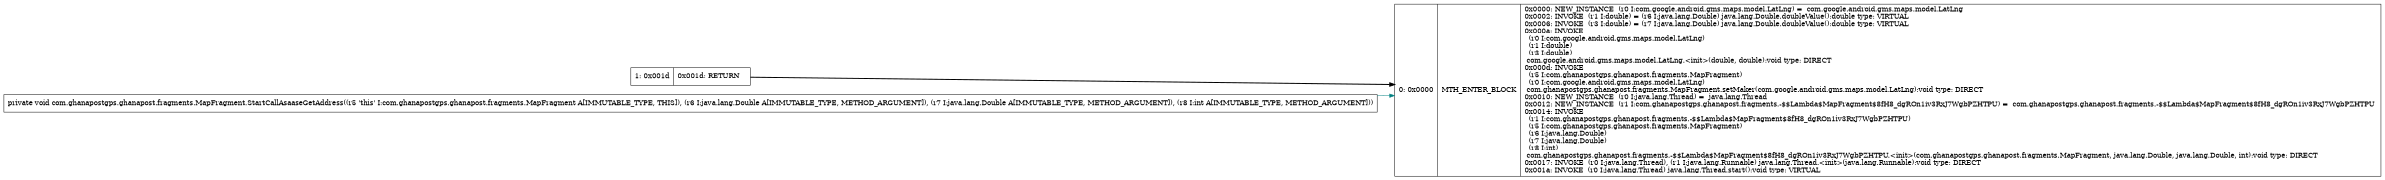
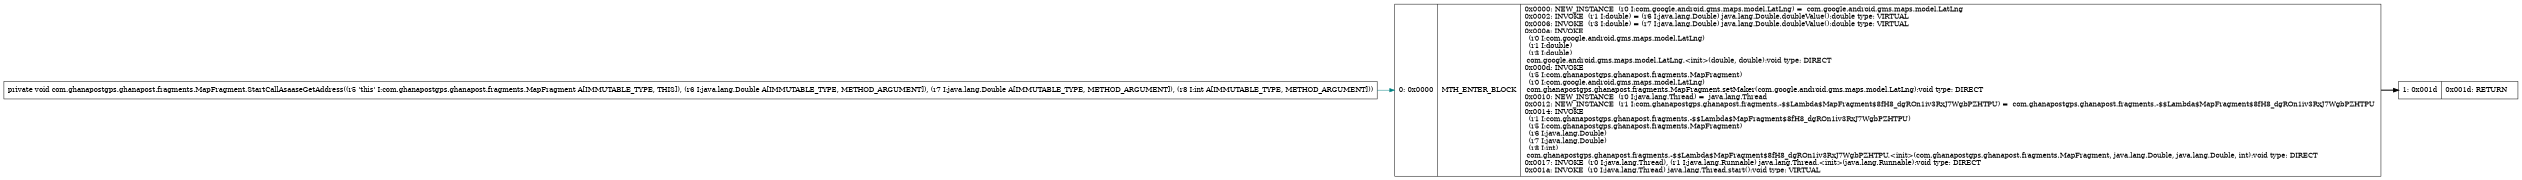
edge "1: 0x001d" -> "0: 0x0000": reversed
